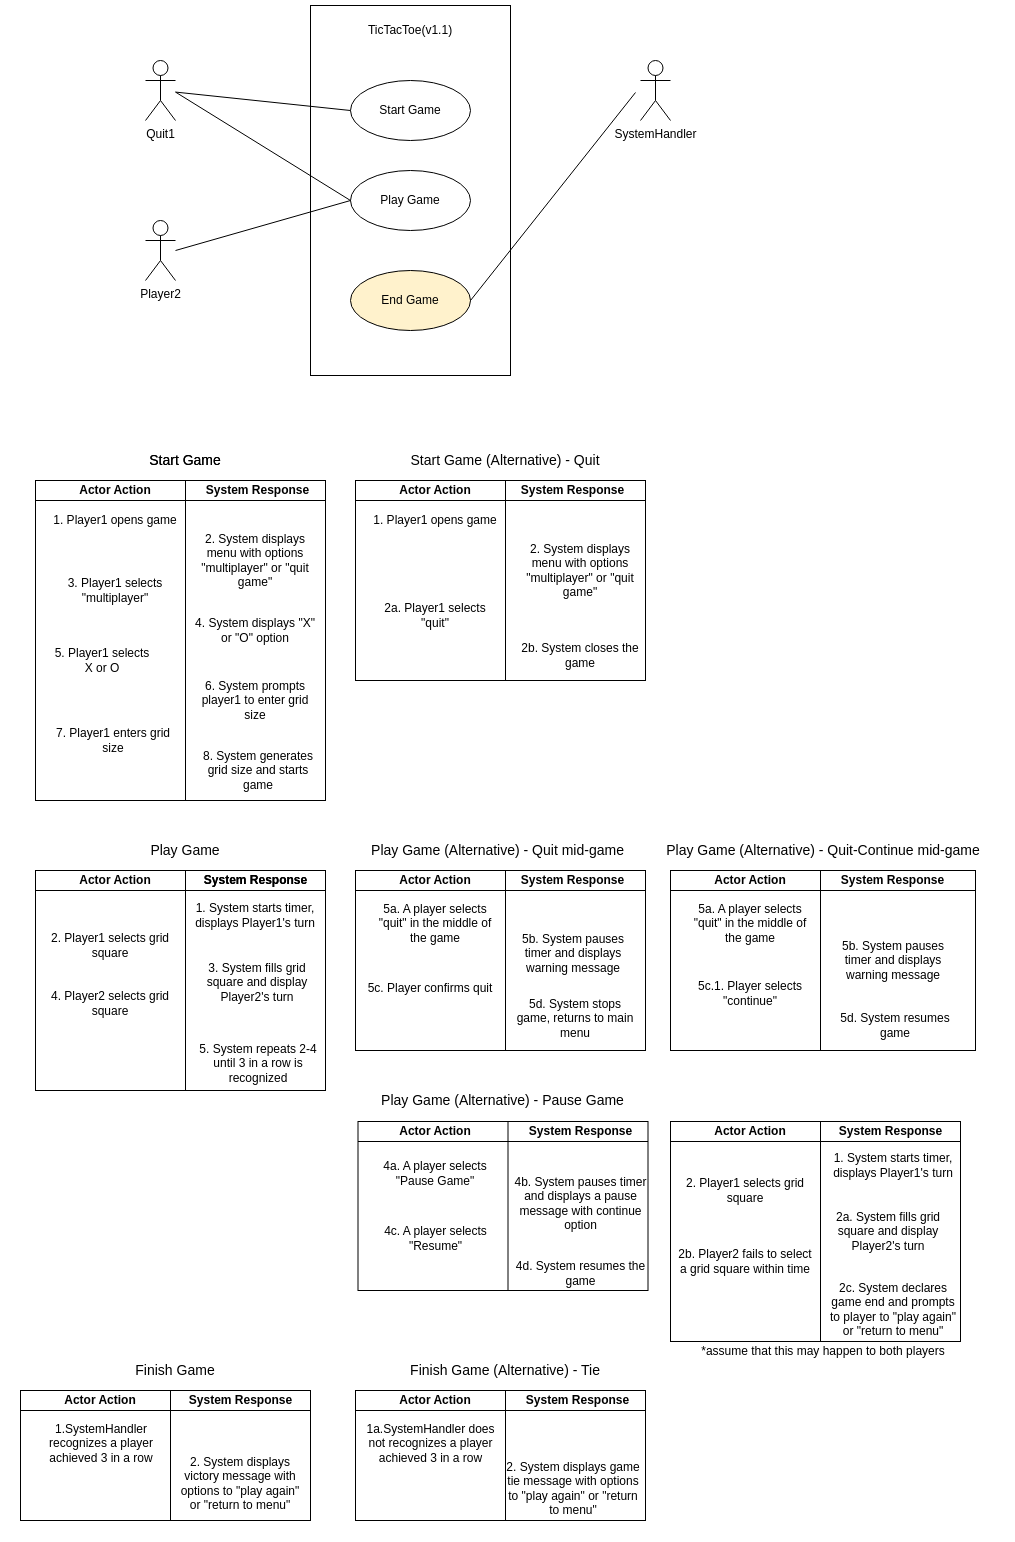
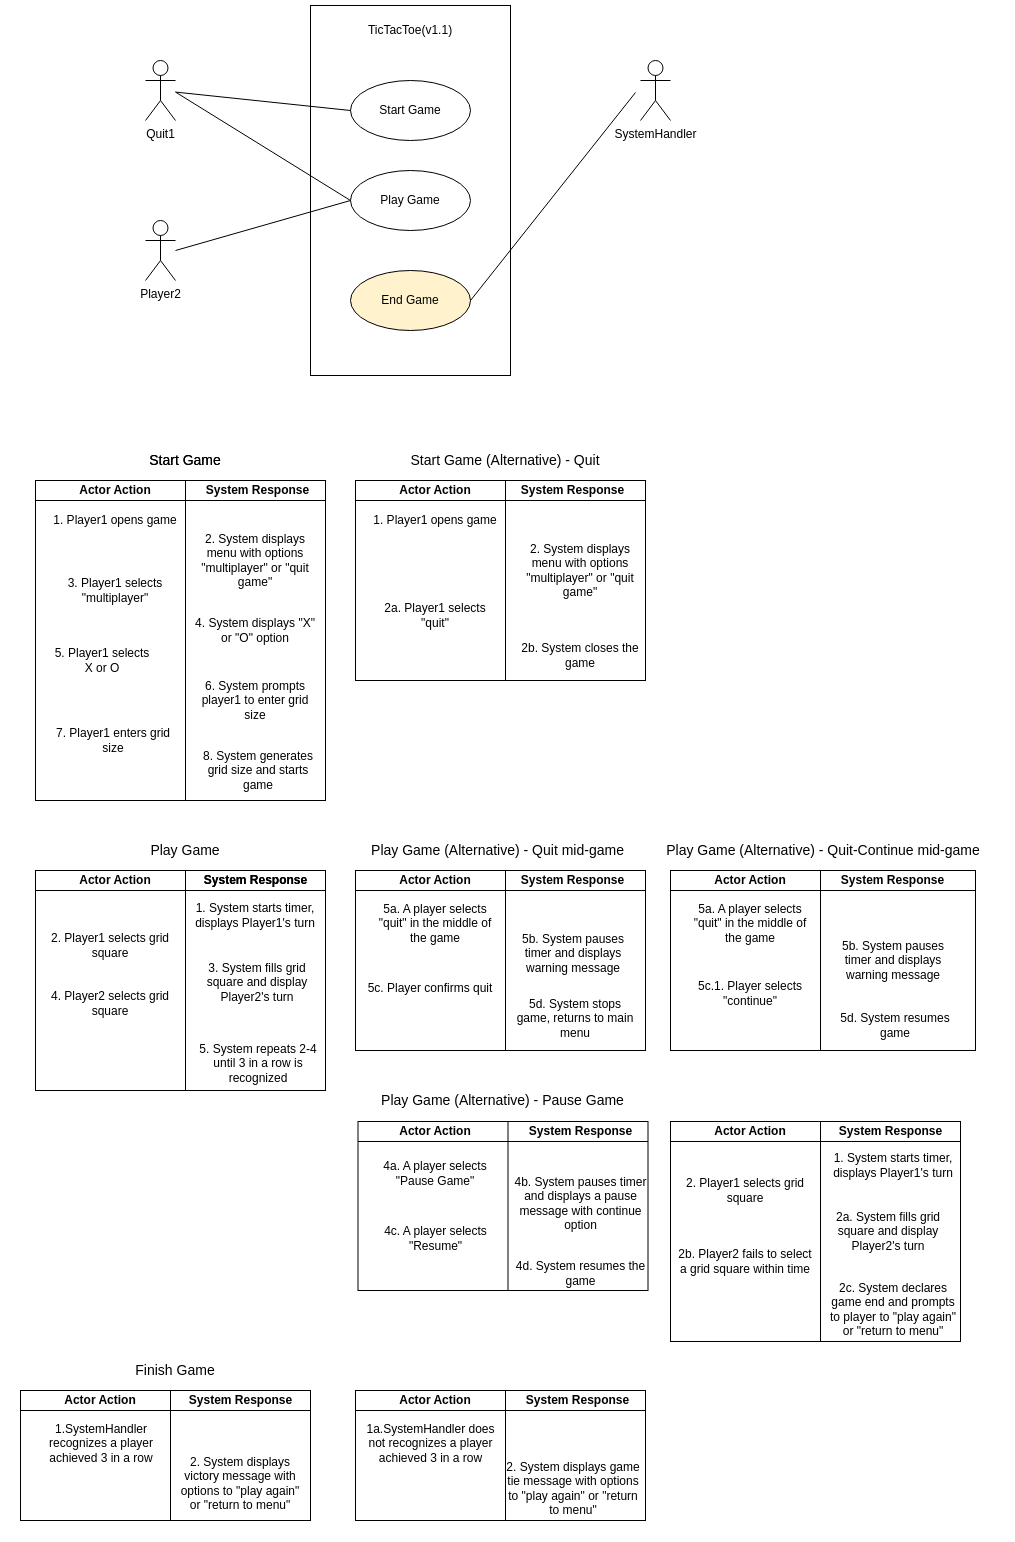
node "*assume that this may happen to both players": removed
node "Finish Game (Alternative) - Tie": removed
